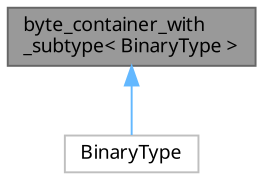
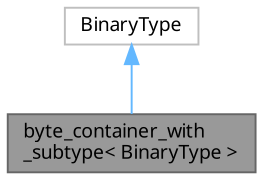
edge "BinaryType" -> "byte_container_with _subtype< BinaryType >": reversed
